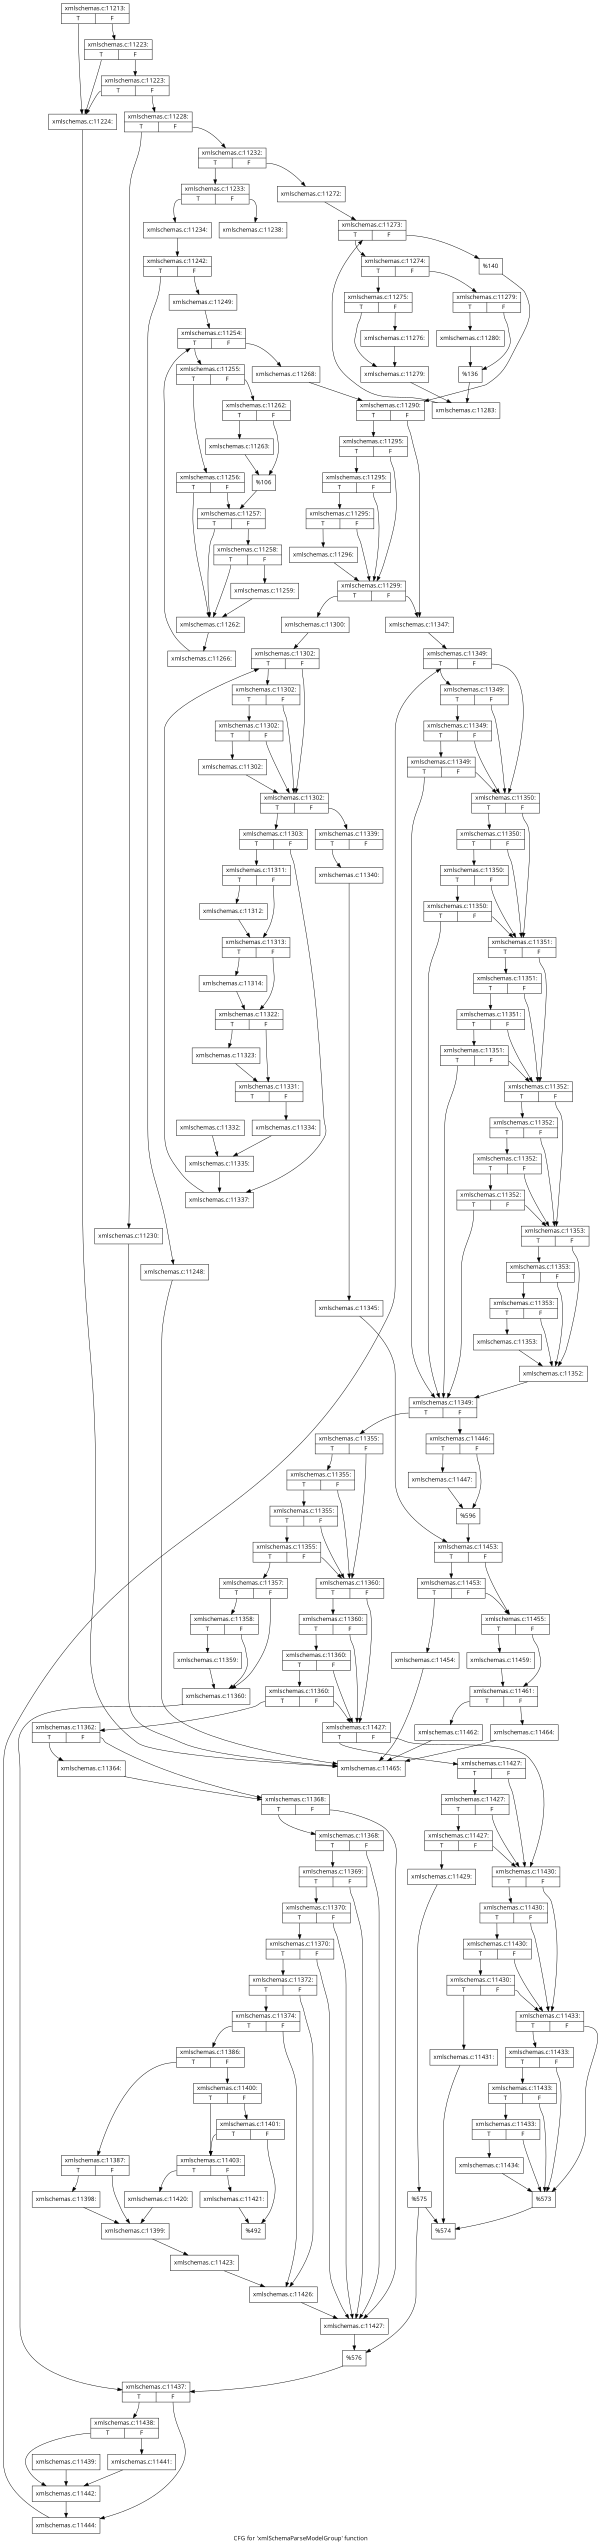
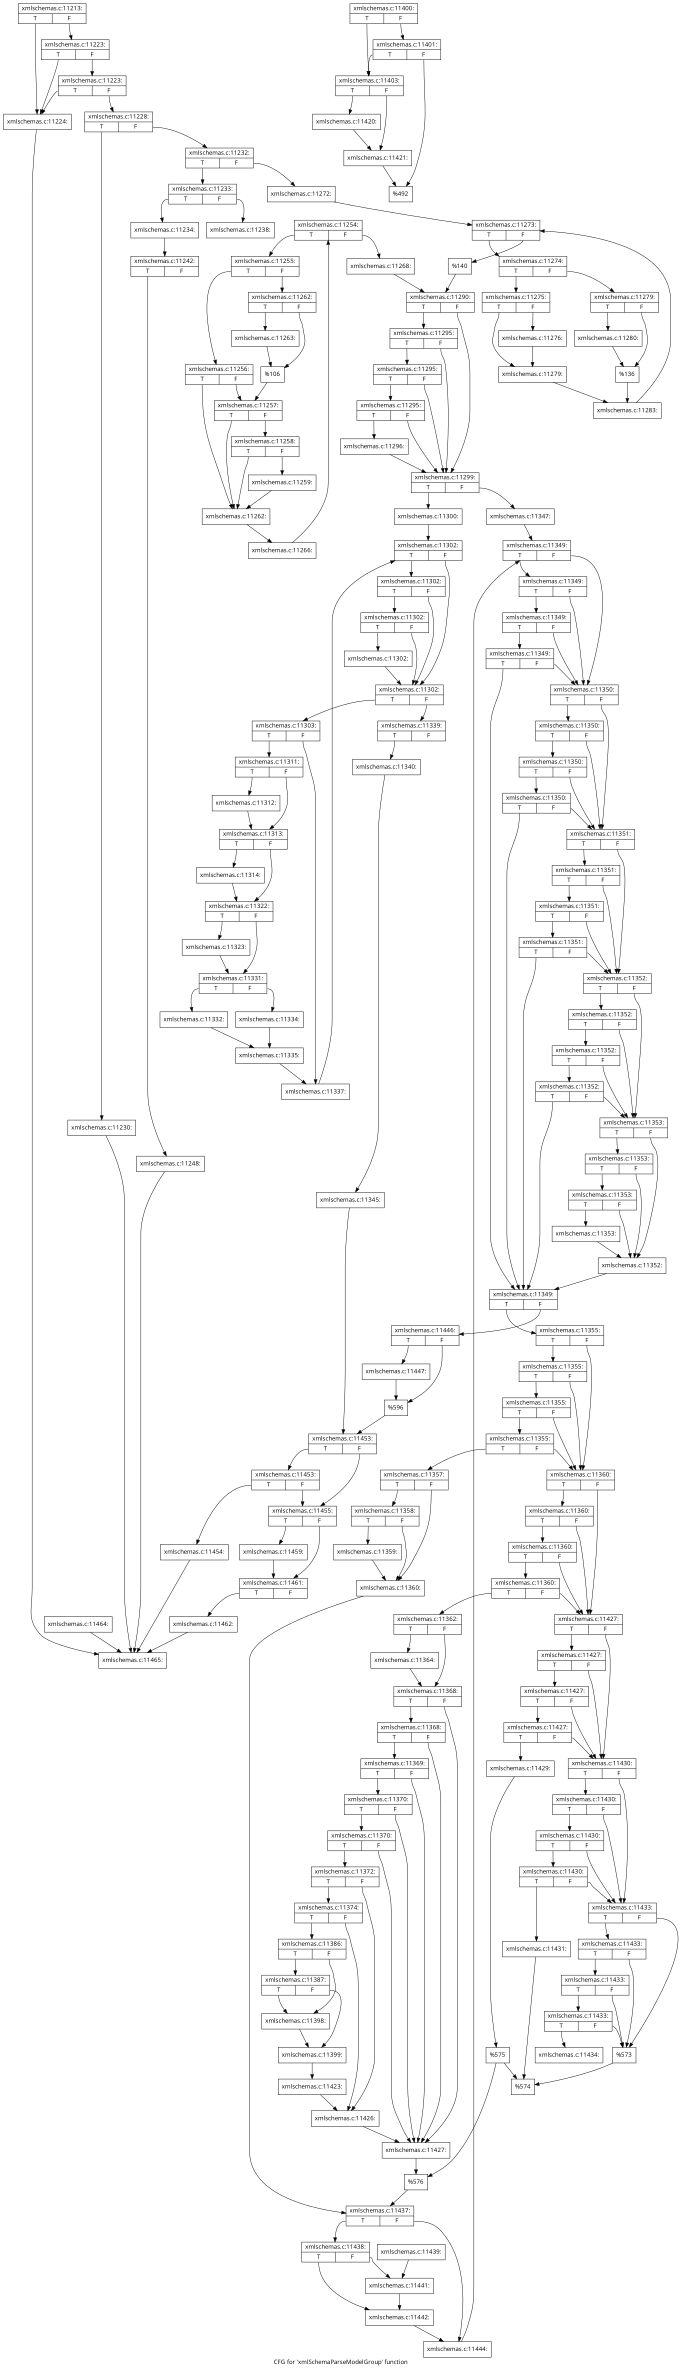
node "xmlschemas.c:11249:": removed
edge "xmlschemas.c:11290:" -> "xmlschemas.c:11347:": now "xmlschemas.c:11290:" -> "xmlschemas.c:11299:"
edge "xmlschemas.c:11331:" -> "xmlschemas.c:11332:": added
edge "xmlschemas.c:11461:" -> "xmlschemas.c:11464:": removed
edge "xmlschemas.c:11386:" -> "xmlschemas.c:11400:": now "xmlschemas.c:11386:" -> "xmlschemas.c:11398:"
edge "xmlschemas.c:11434:" -> "%573": removed
edge "xmlschemas.c:11420:" -> "xmlschemas.c:11399:": now "xmlschemas.c:11420:" -> "xmlschemas.c:11421:"
edge "xmlschemas.c:11439:" -> "xmlschemas.c:11442:": now "xmlschemas.c:11439:" -> "xmlschemas.c:11441:"
